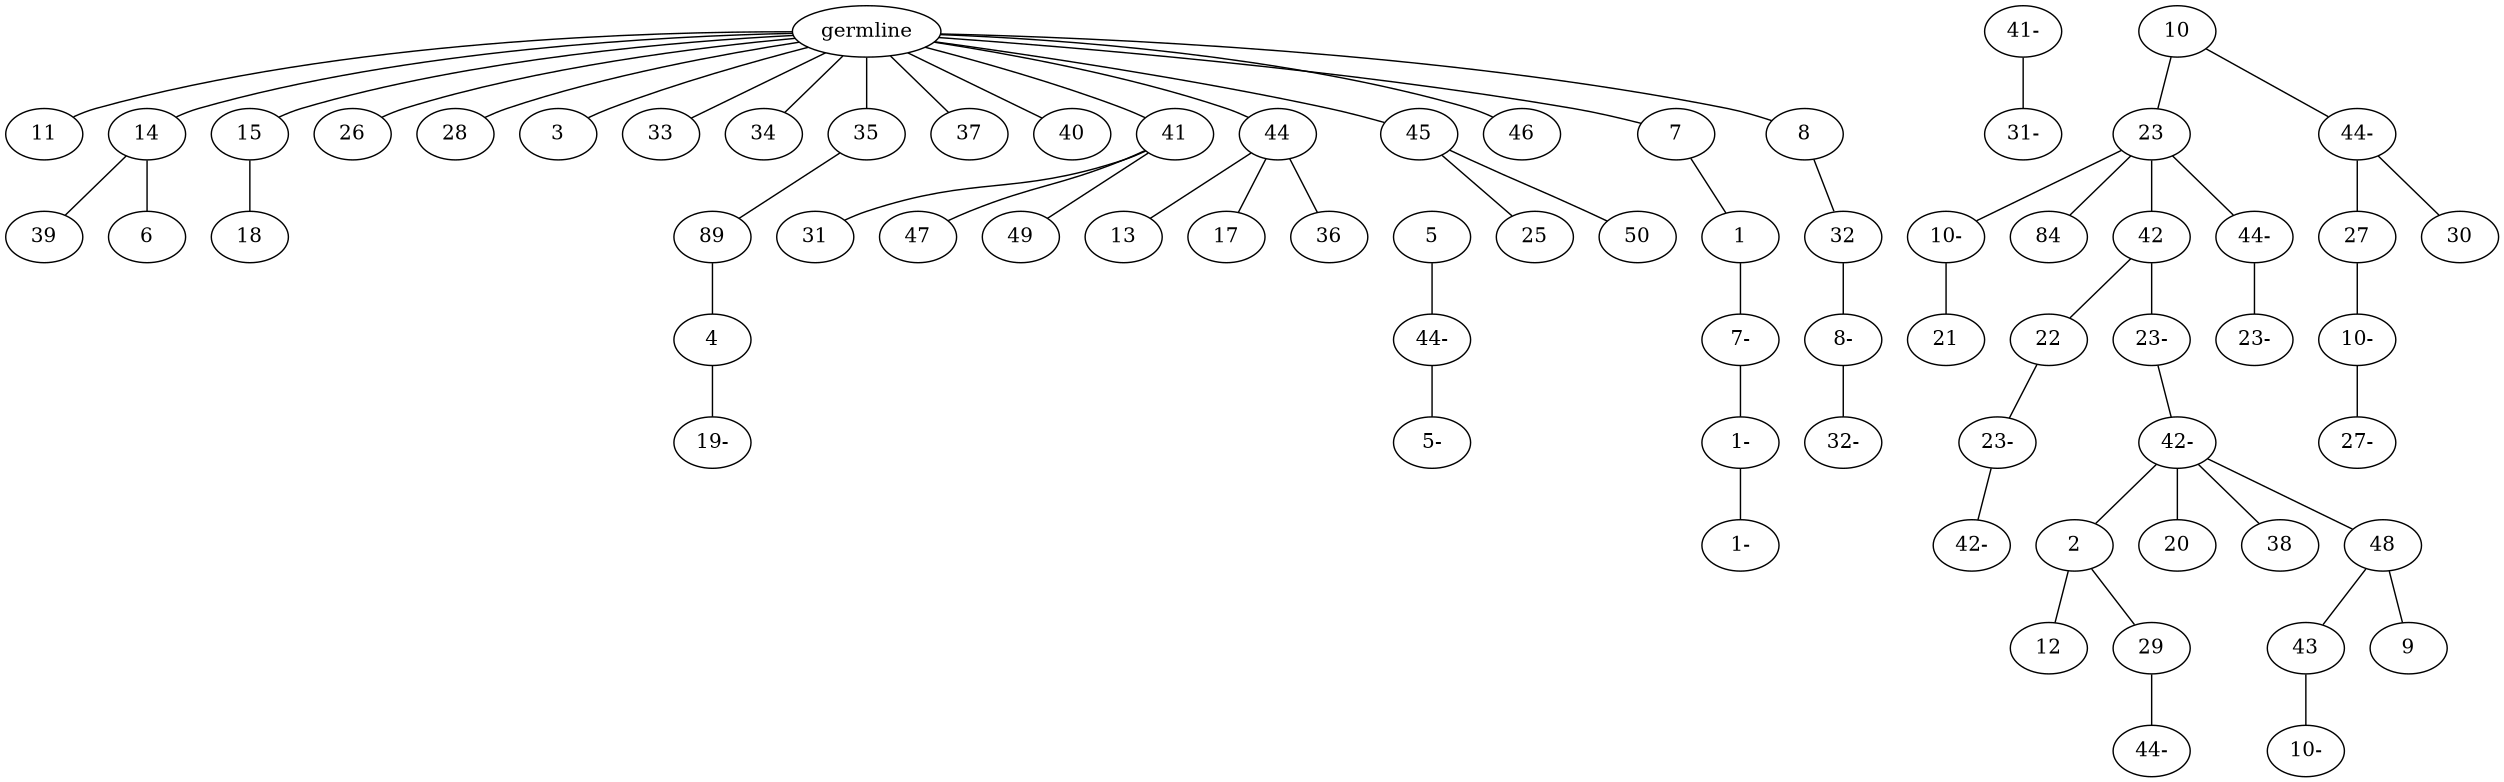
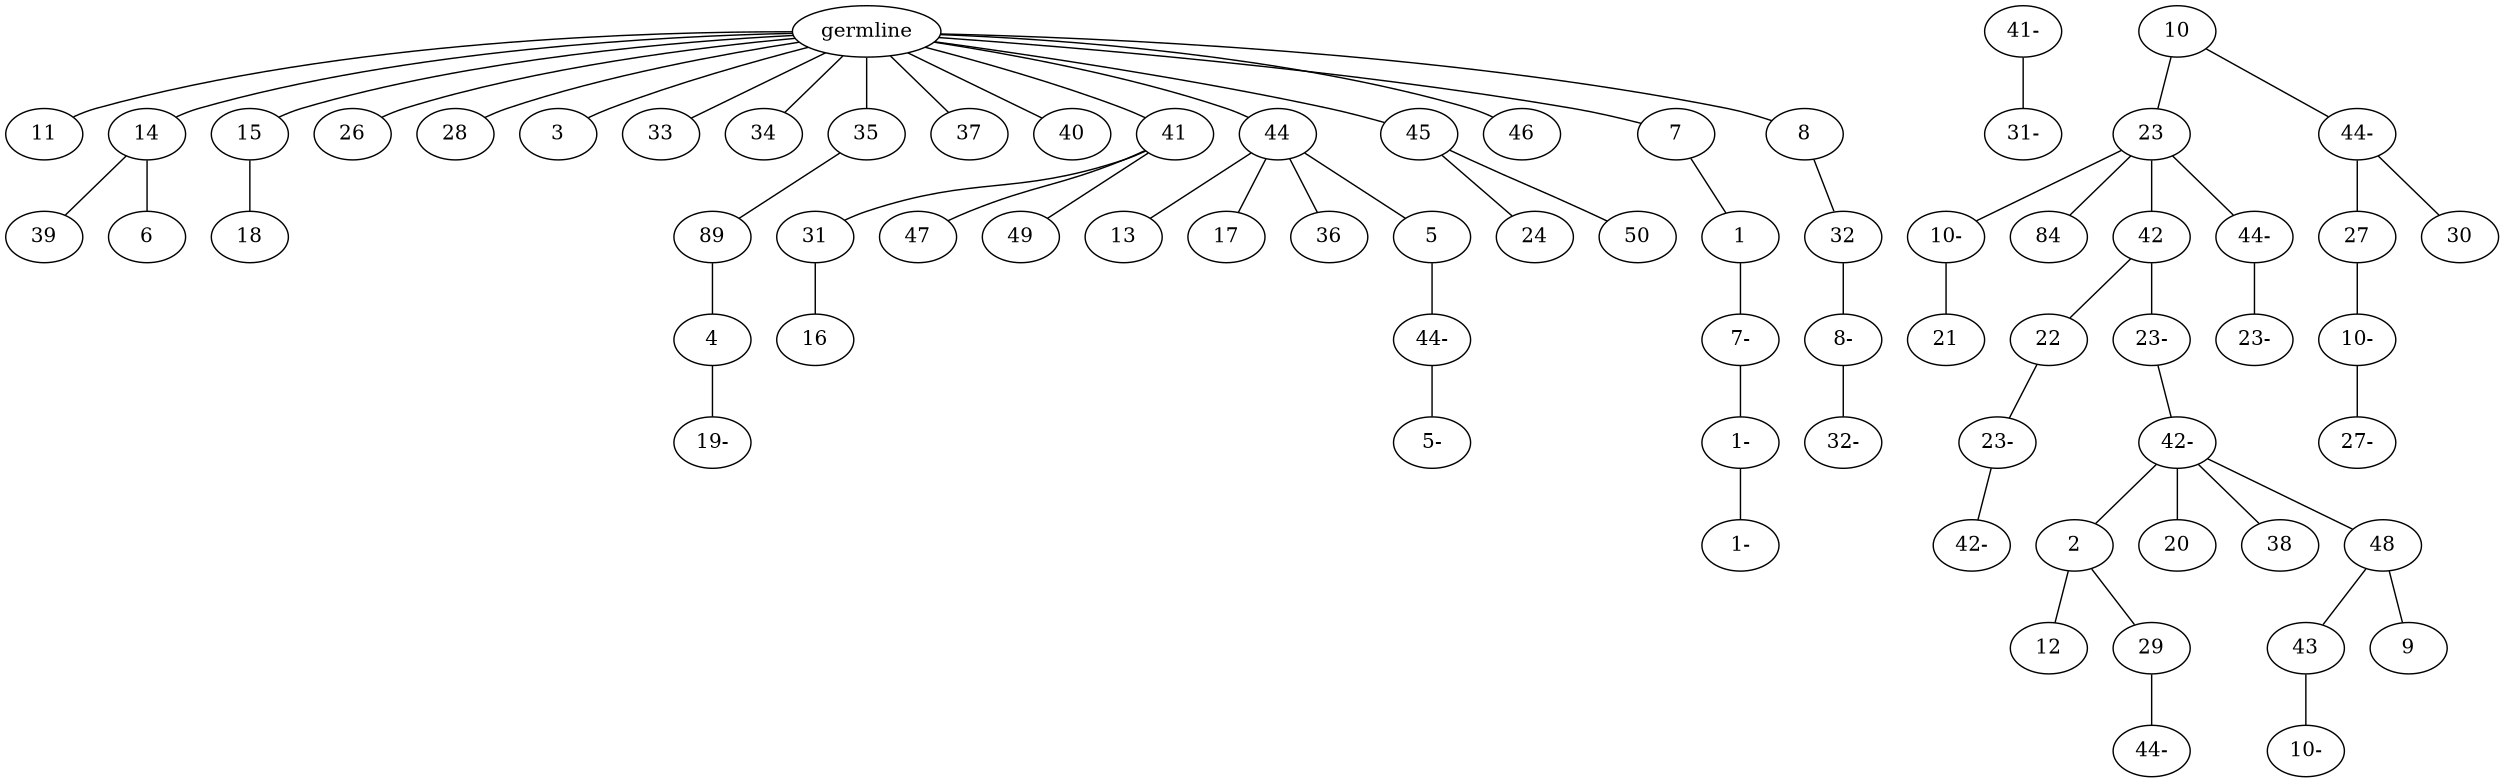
edge "44" -- "5": added
node "25": label "25" -> "24"
node "16": added
